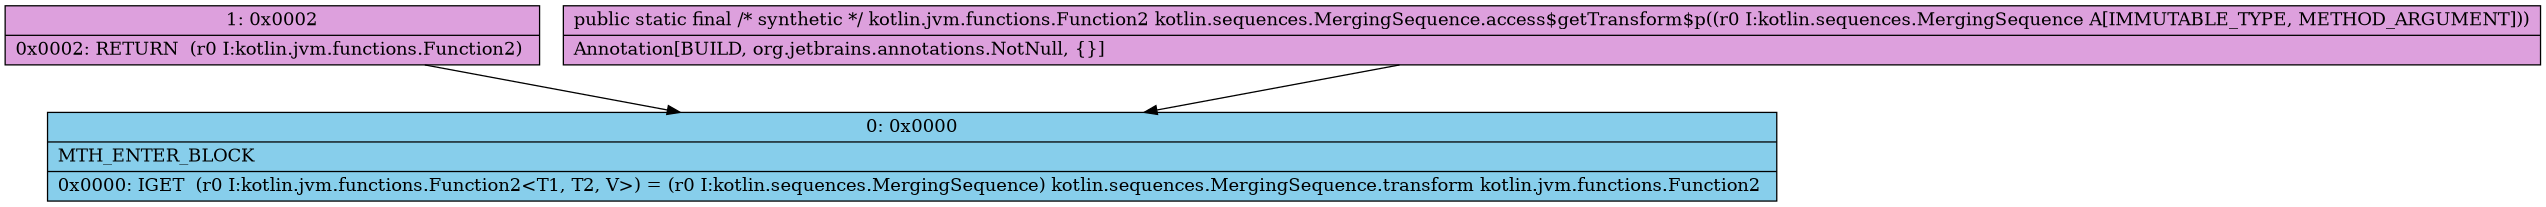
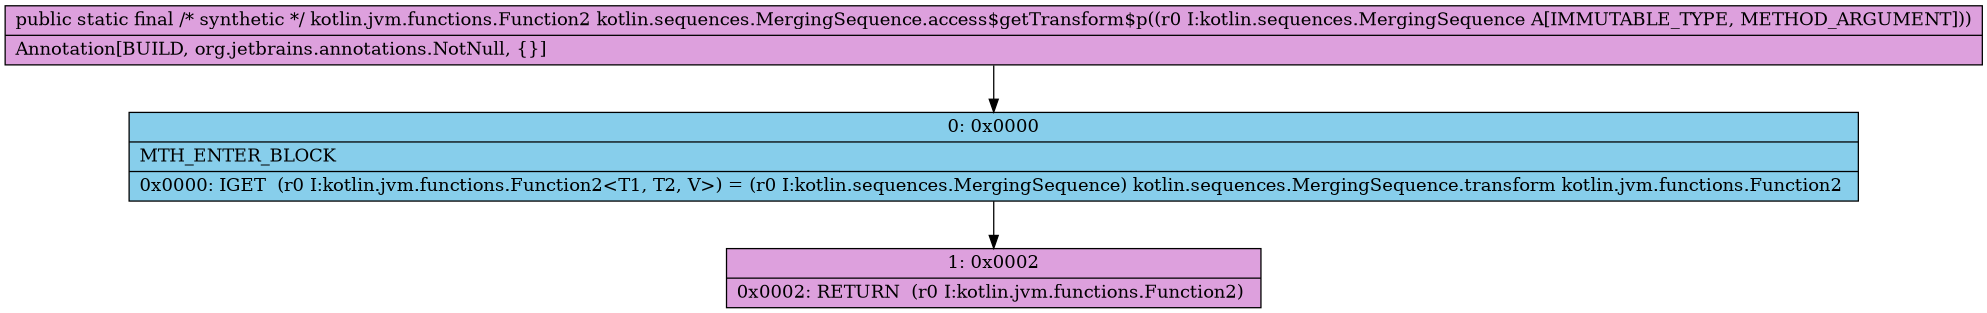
edge "1: 0x0002" -> "0: 0x0000": reversed
